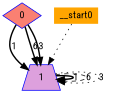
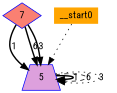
node "0": label "0" -> "7"
node "1": label "1" -> "5"
